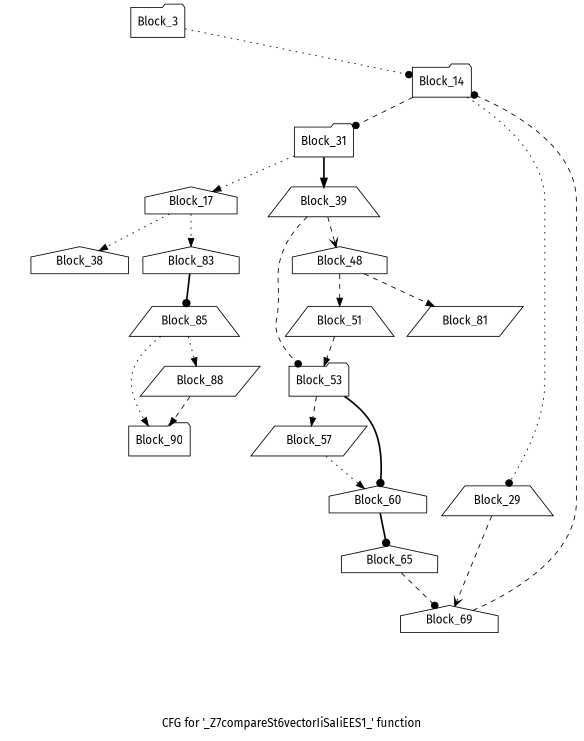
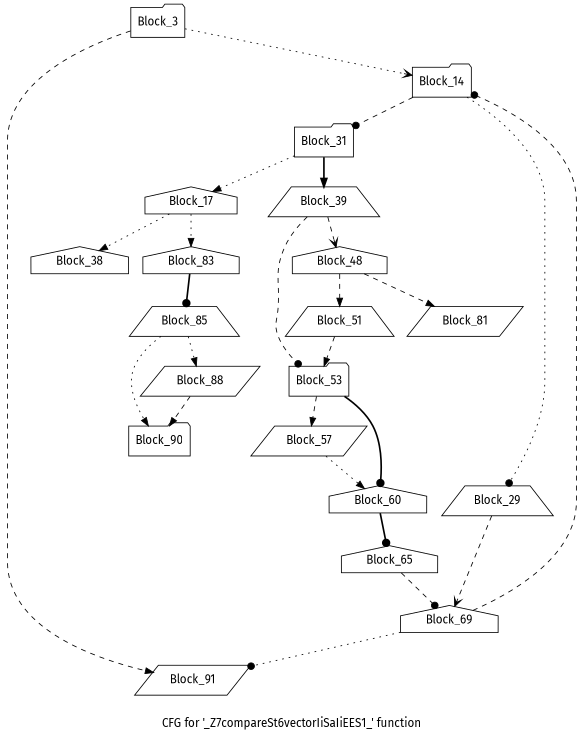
edge "Block_3" -> "Block_14": arrowhead dot -> vee
node "Block_91": added
